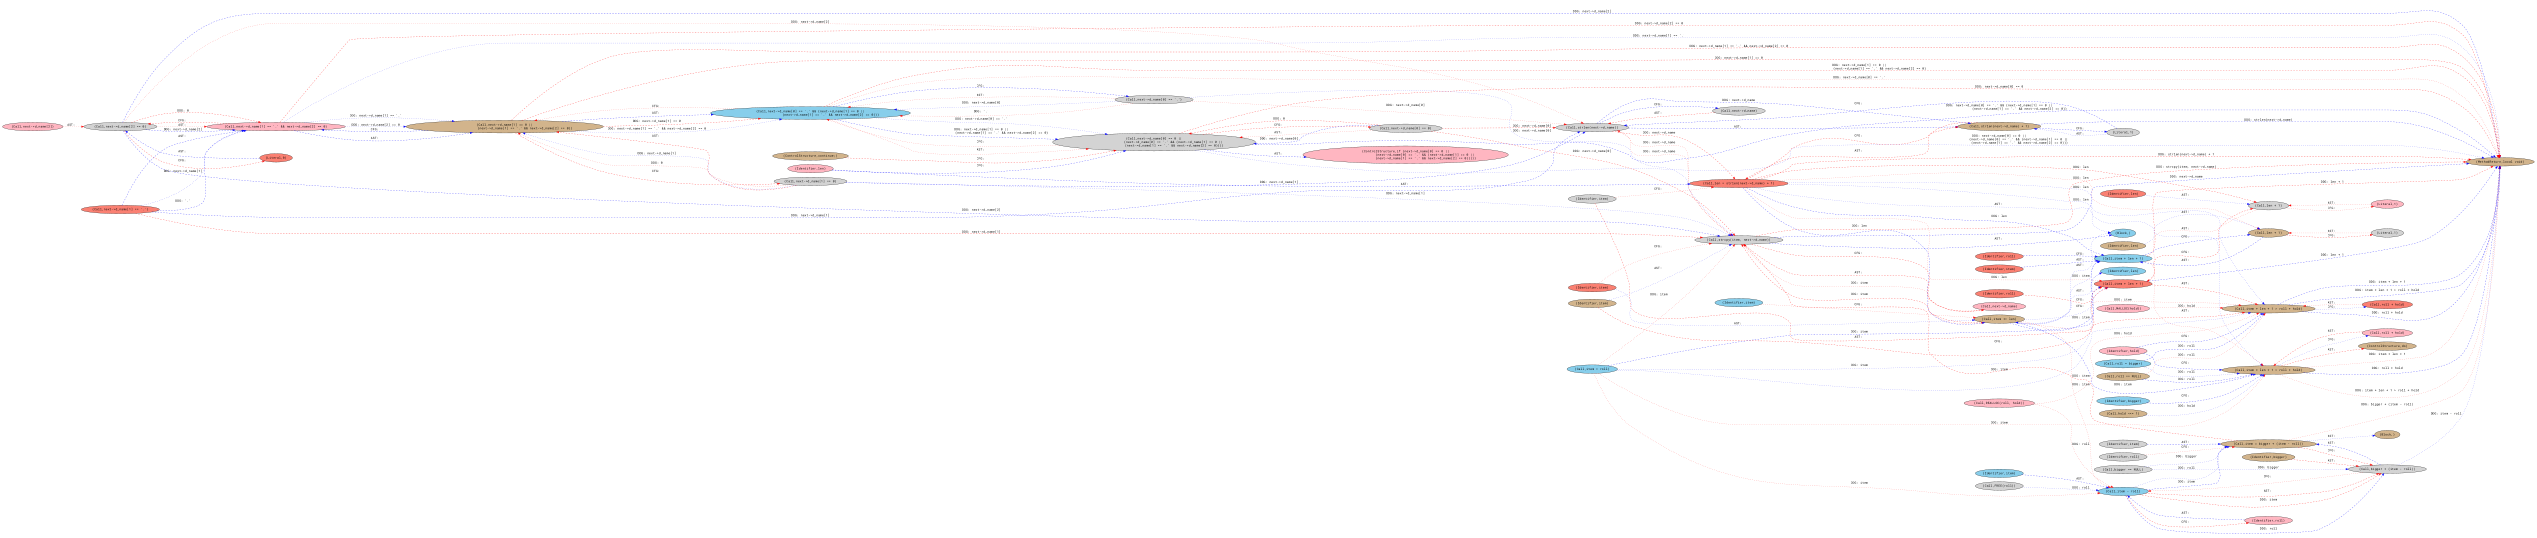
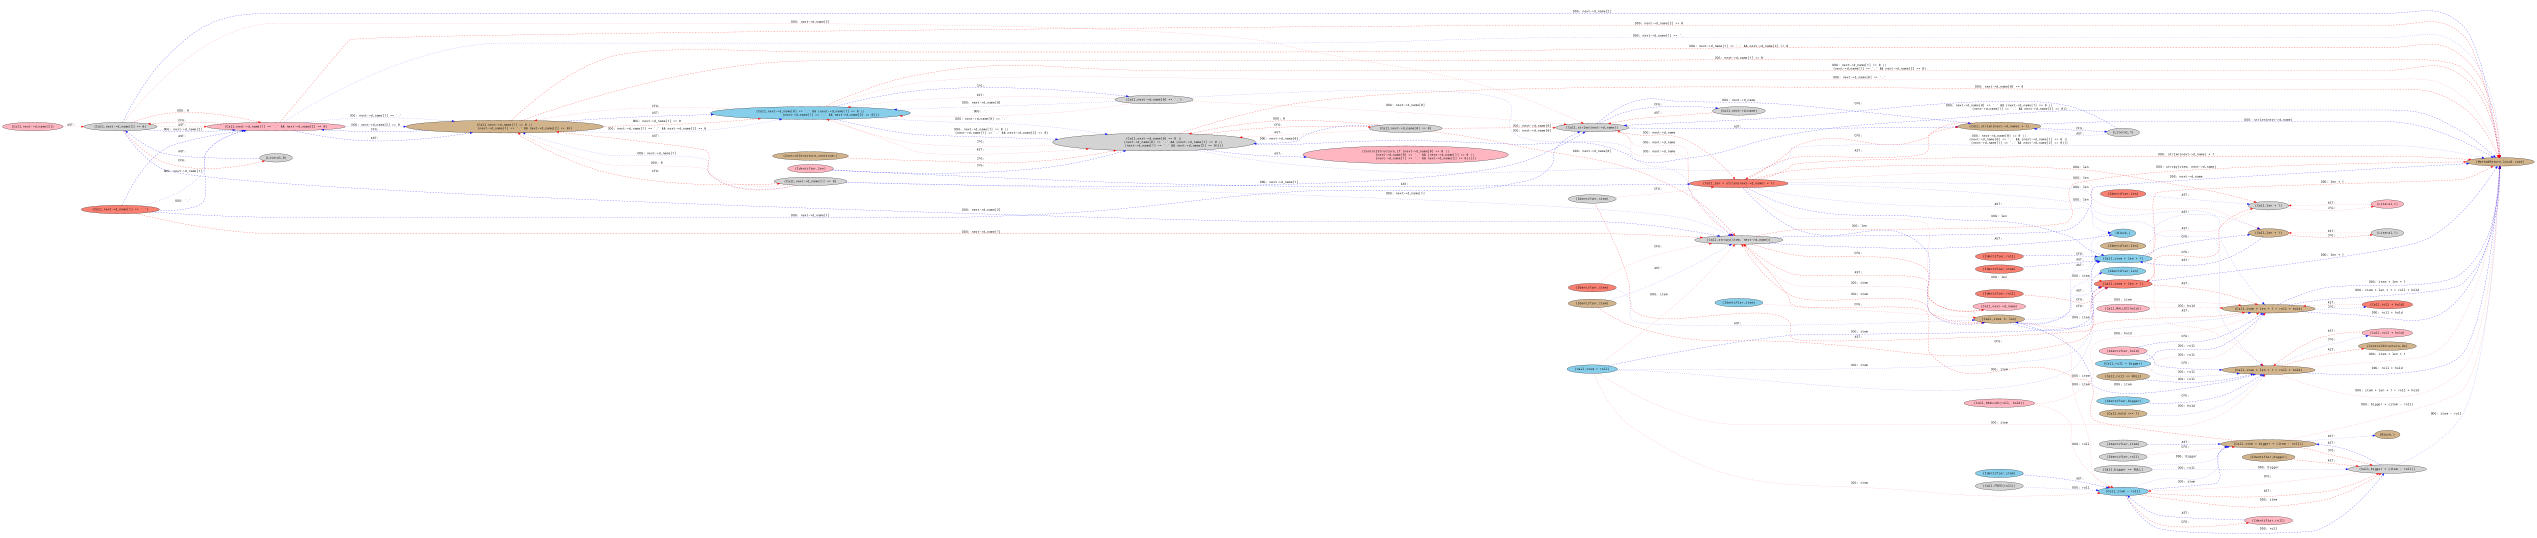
node "(Literal,0)": fillcolor salmon -> lightgrey
